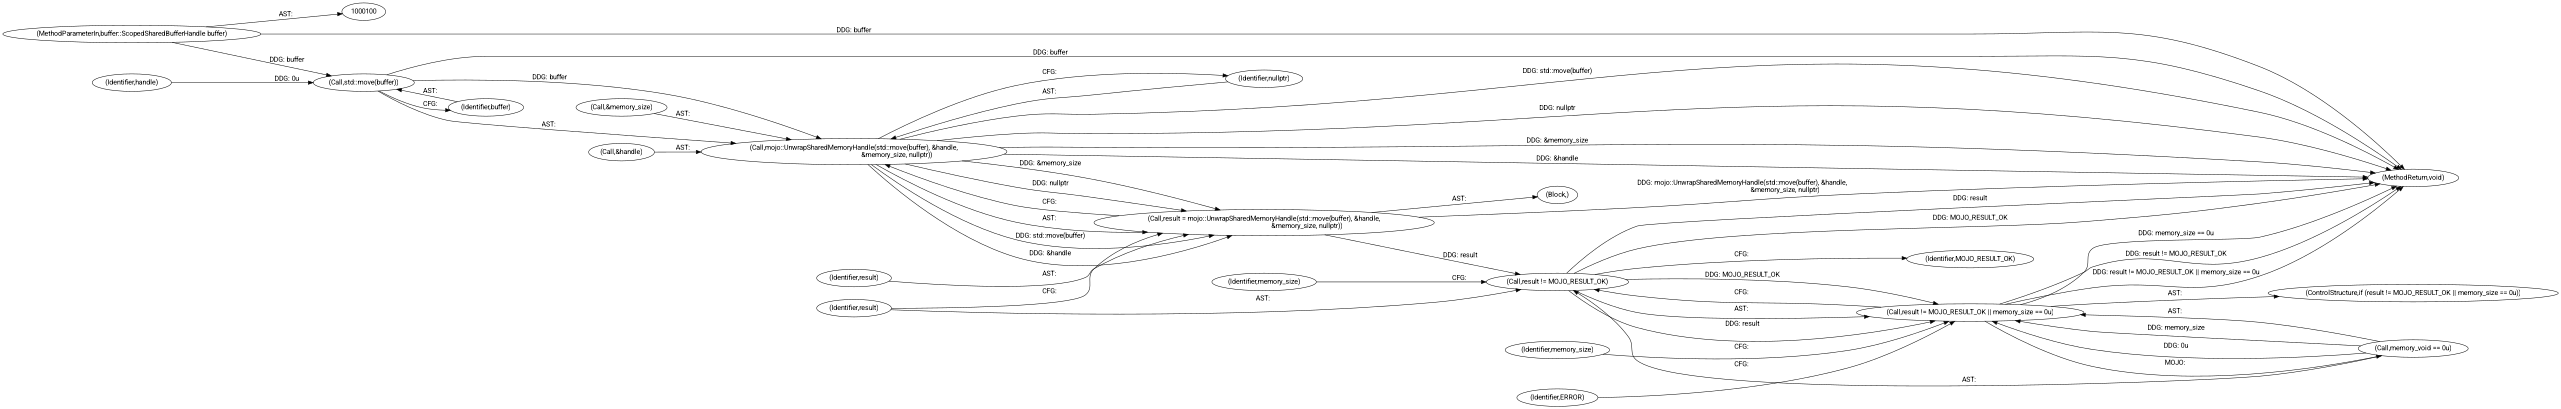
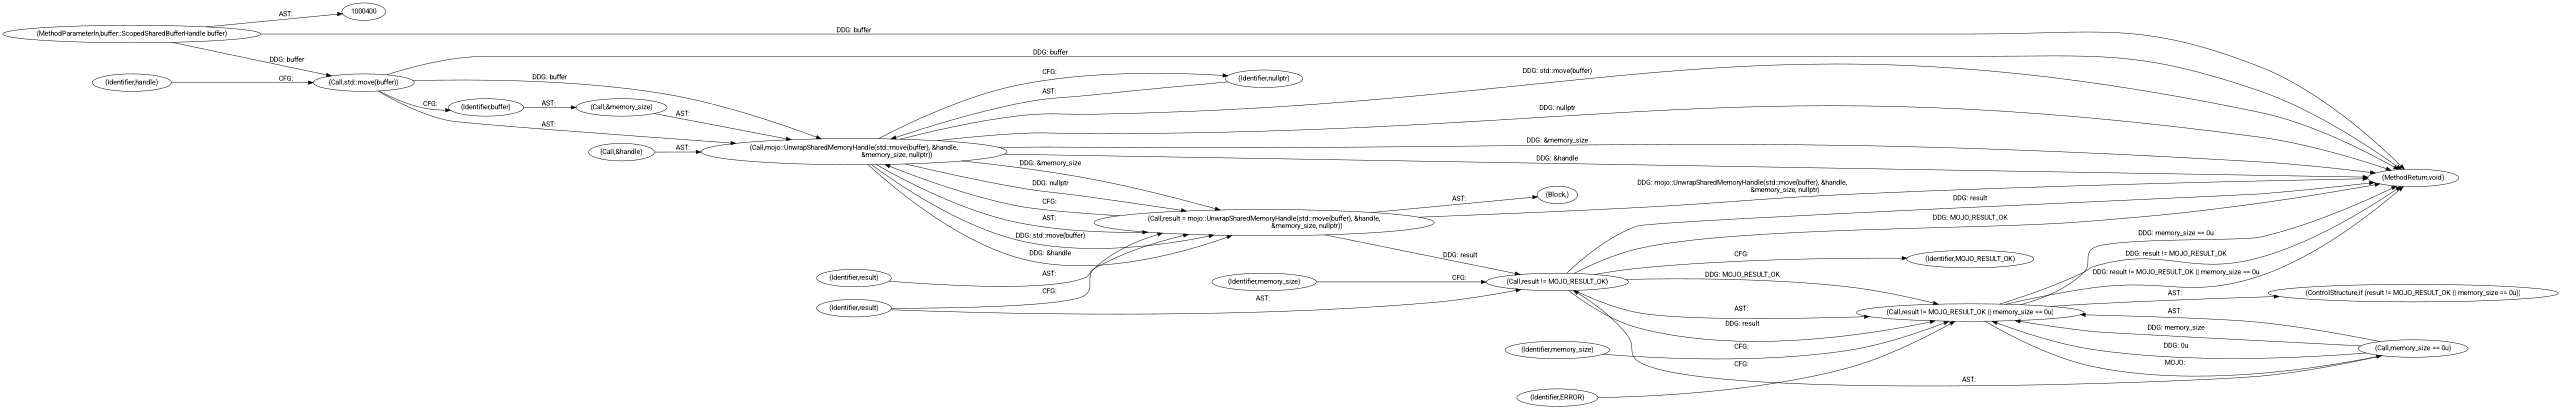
node "1000100": label "1000100" -> "1000400"
edge "(Identifier,handle)" -> "(Call,std::move(buffer))": label "DDG: 0u" -> "CFG: "
edge "(Identifier,buffer)" -> "(Call,std::move(buffer))": now "(Identifier,buffer)" -> "(Call,&memory_size)"
edge "(Call,result != MOJO_RESULT_OK || memory_size == 0u)" -> "(Call,result != MOJO_RESULT_OK)": removed, label "CFG:"
node "(Call,memory_void == 0u)": label "(Call,memory_void == 0u)" -> "(Call,memory_size == 0u)"
